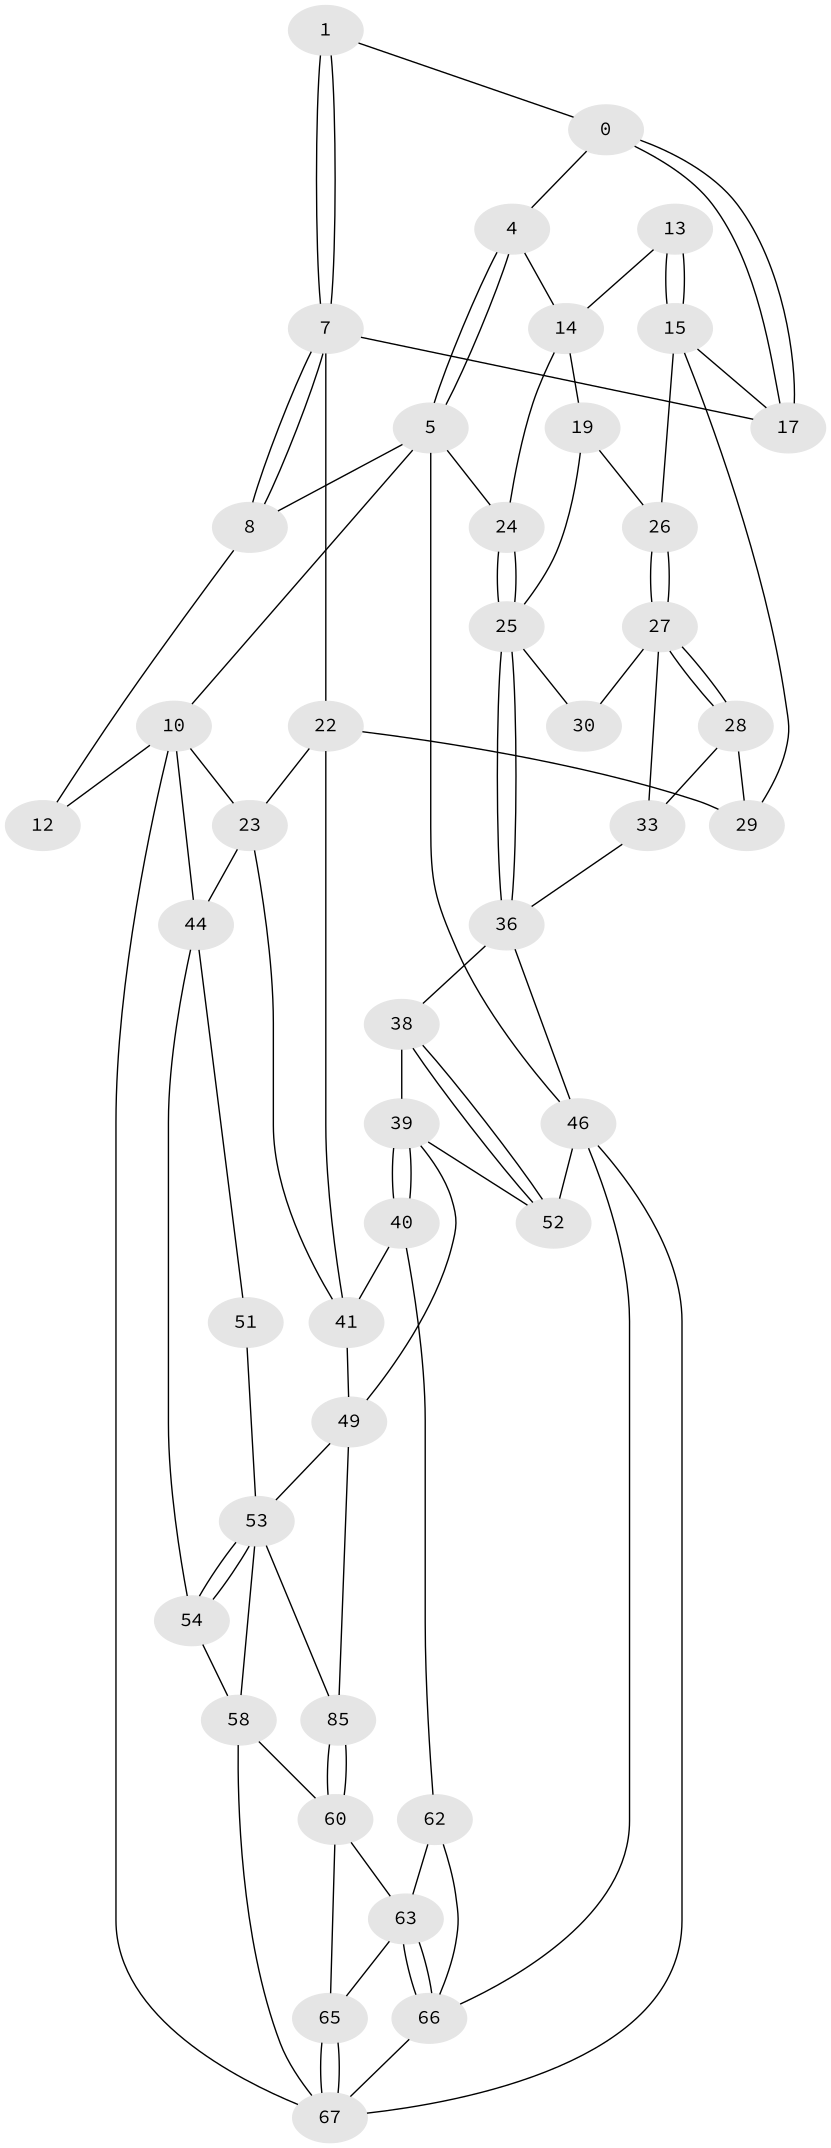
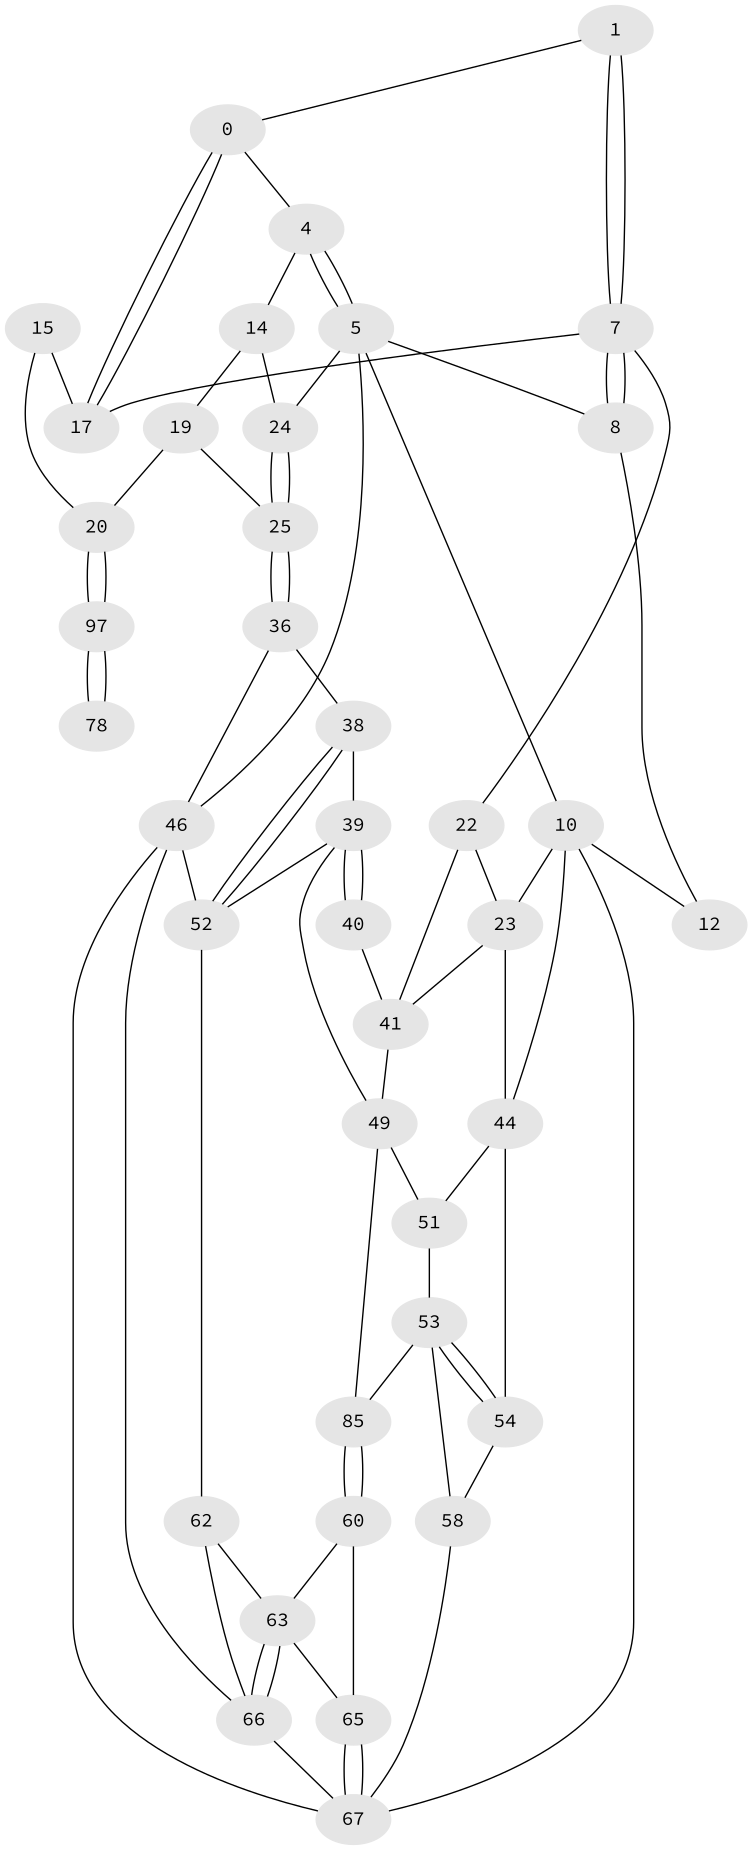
node "13": removed
node "26": label "26" -> "20"
node "27": label "27" -> "97"
node "30": removed
node "28": label "28" -> "78"
node "33": removed
node "29": removed
edge "49" -- "53": now "49" -- "51"
edge "40" -- "62": now "52" -- "62"
edge "58" -- "60": removed
